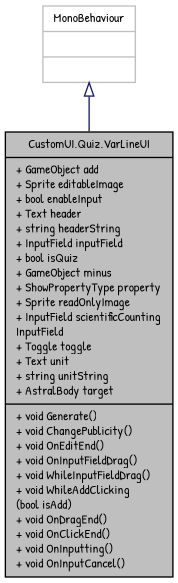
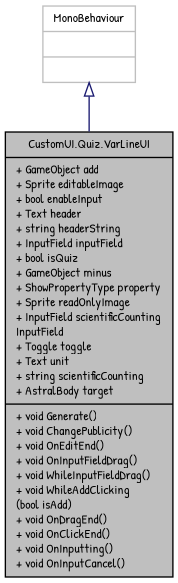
node "CustomUI.Quiz.VarLineUI": text "+ string unitString" -> "+ string scientificCounting"
